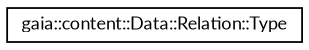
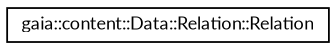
node "gaia::content::Data::Relation::Type": label "gaia::content::Data::Relation::Type" -> "gaia::content::Data::Relation::Relation"
